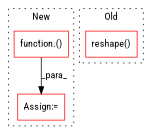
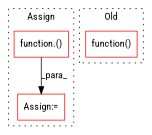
cluster "New": label "New" -> "Assign"
node "reshape()": label "reshape()" -> "function()"
